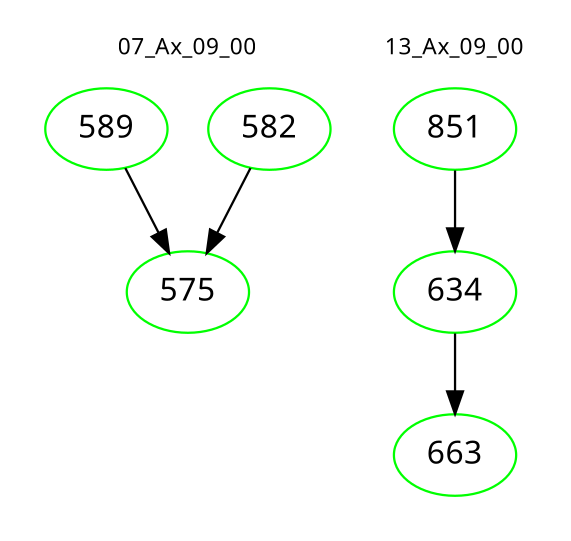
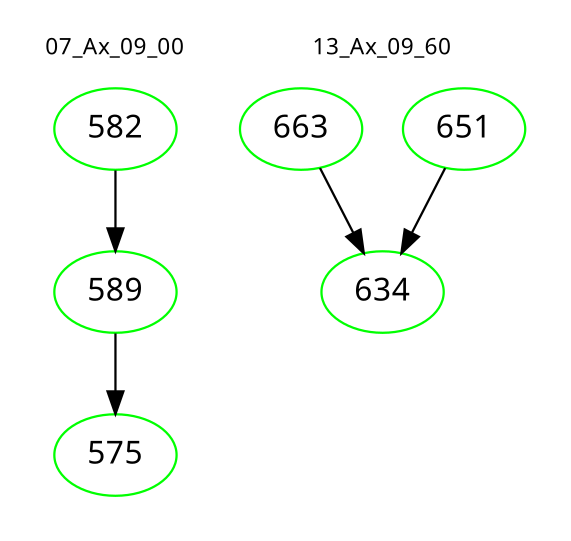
cluster "13_Ax_09_00": label "13_Ax_09_00" -> "13_Ax_09_60"
node "851": label "851" -> "651"
edge "582" -> "575": now "582" -> "589"
edge "634" -> "663": reversed
